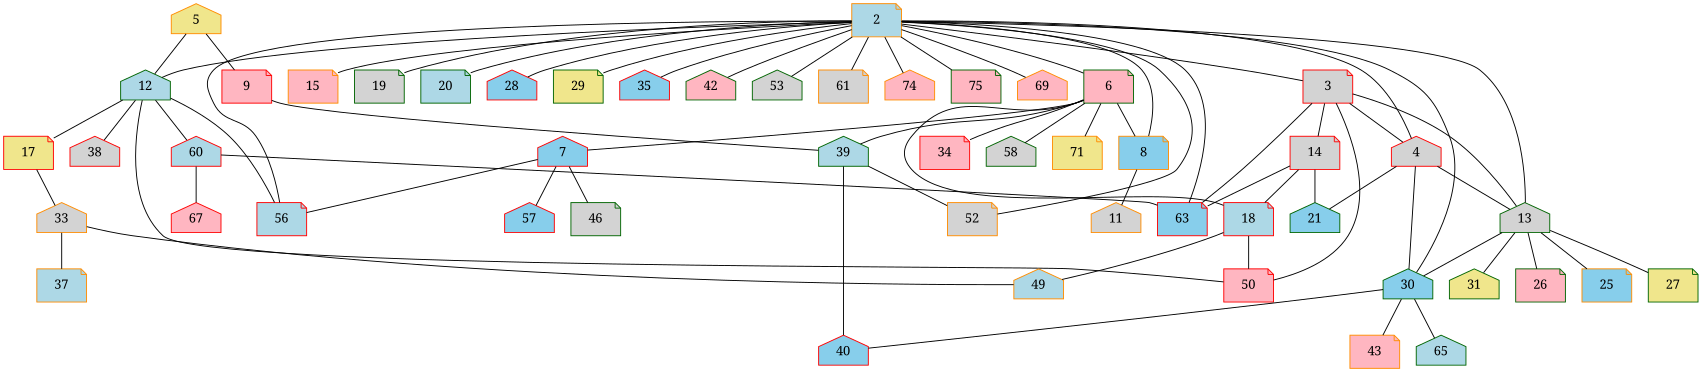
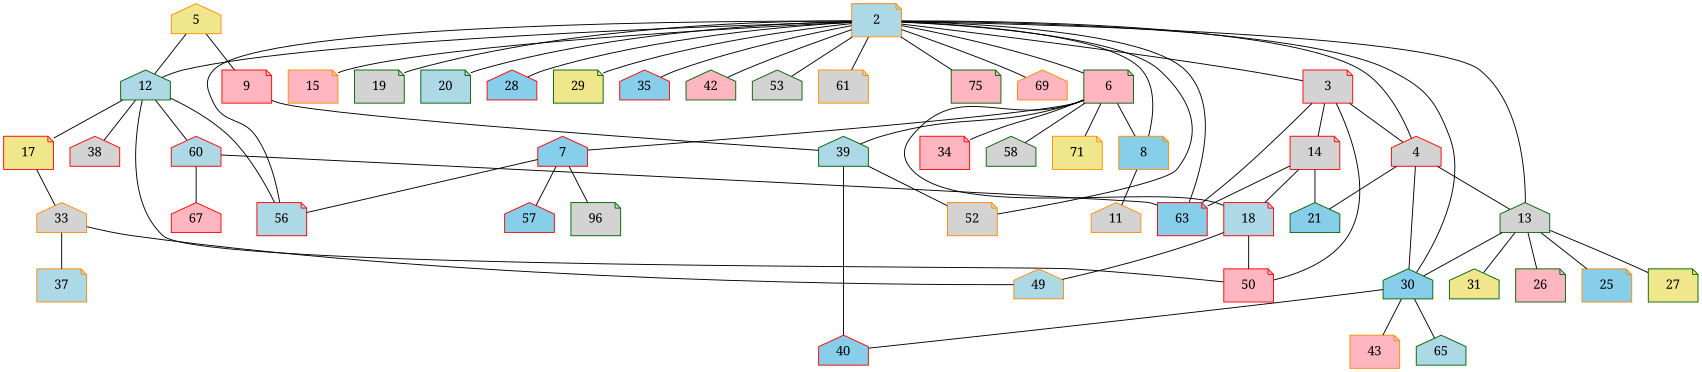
node "74": removed
edge "3" -- "13": removed
node "46": label "46" -> "96"
